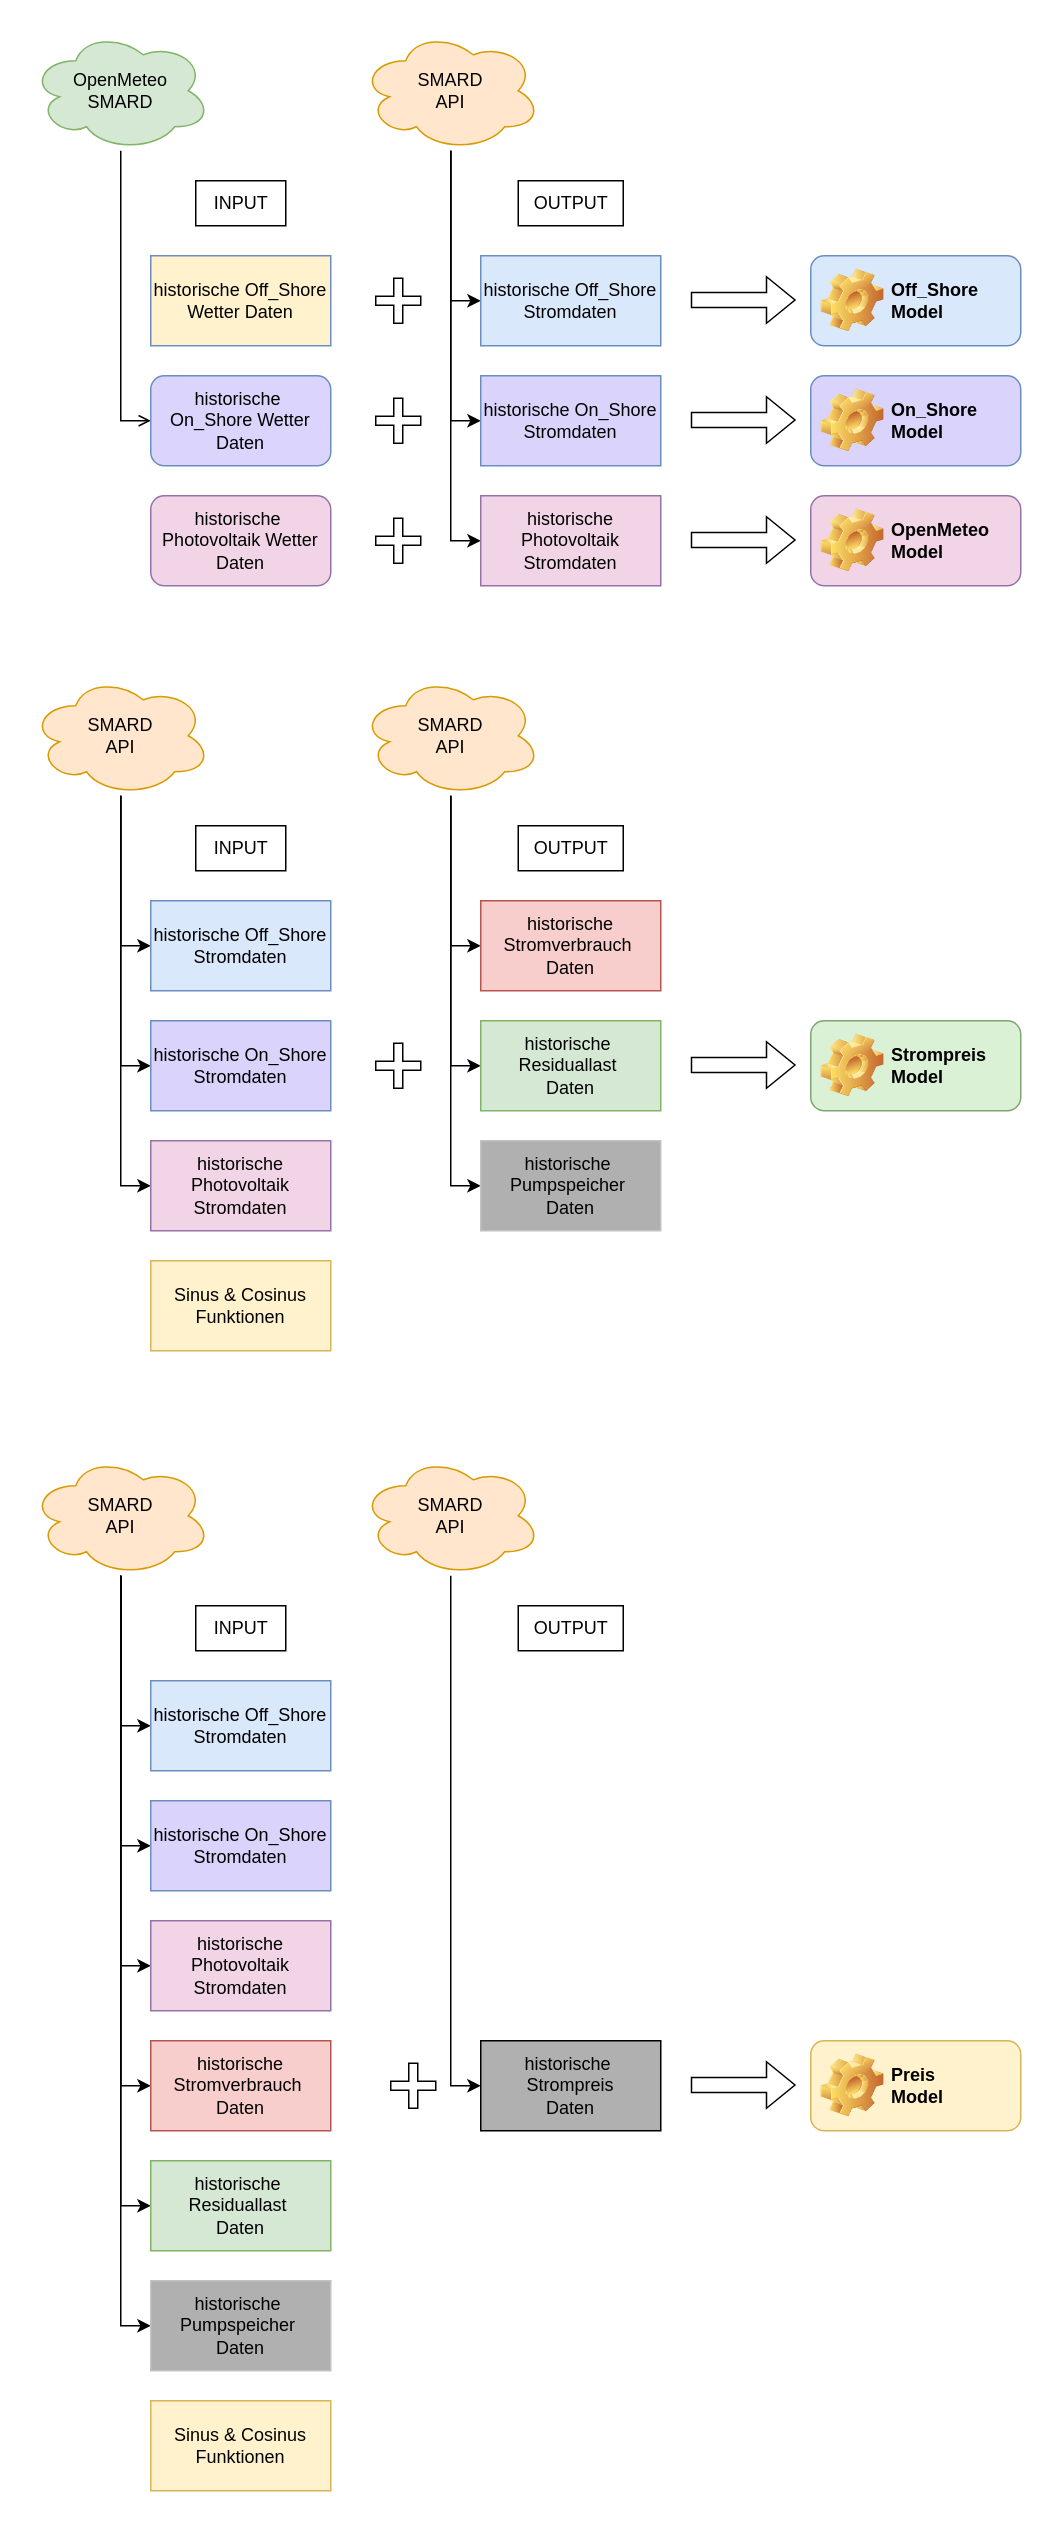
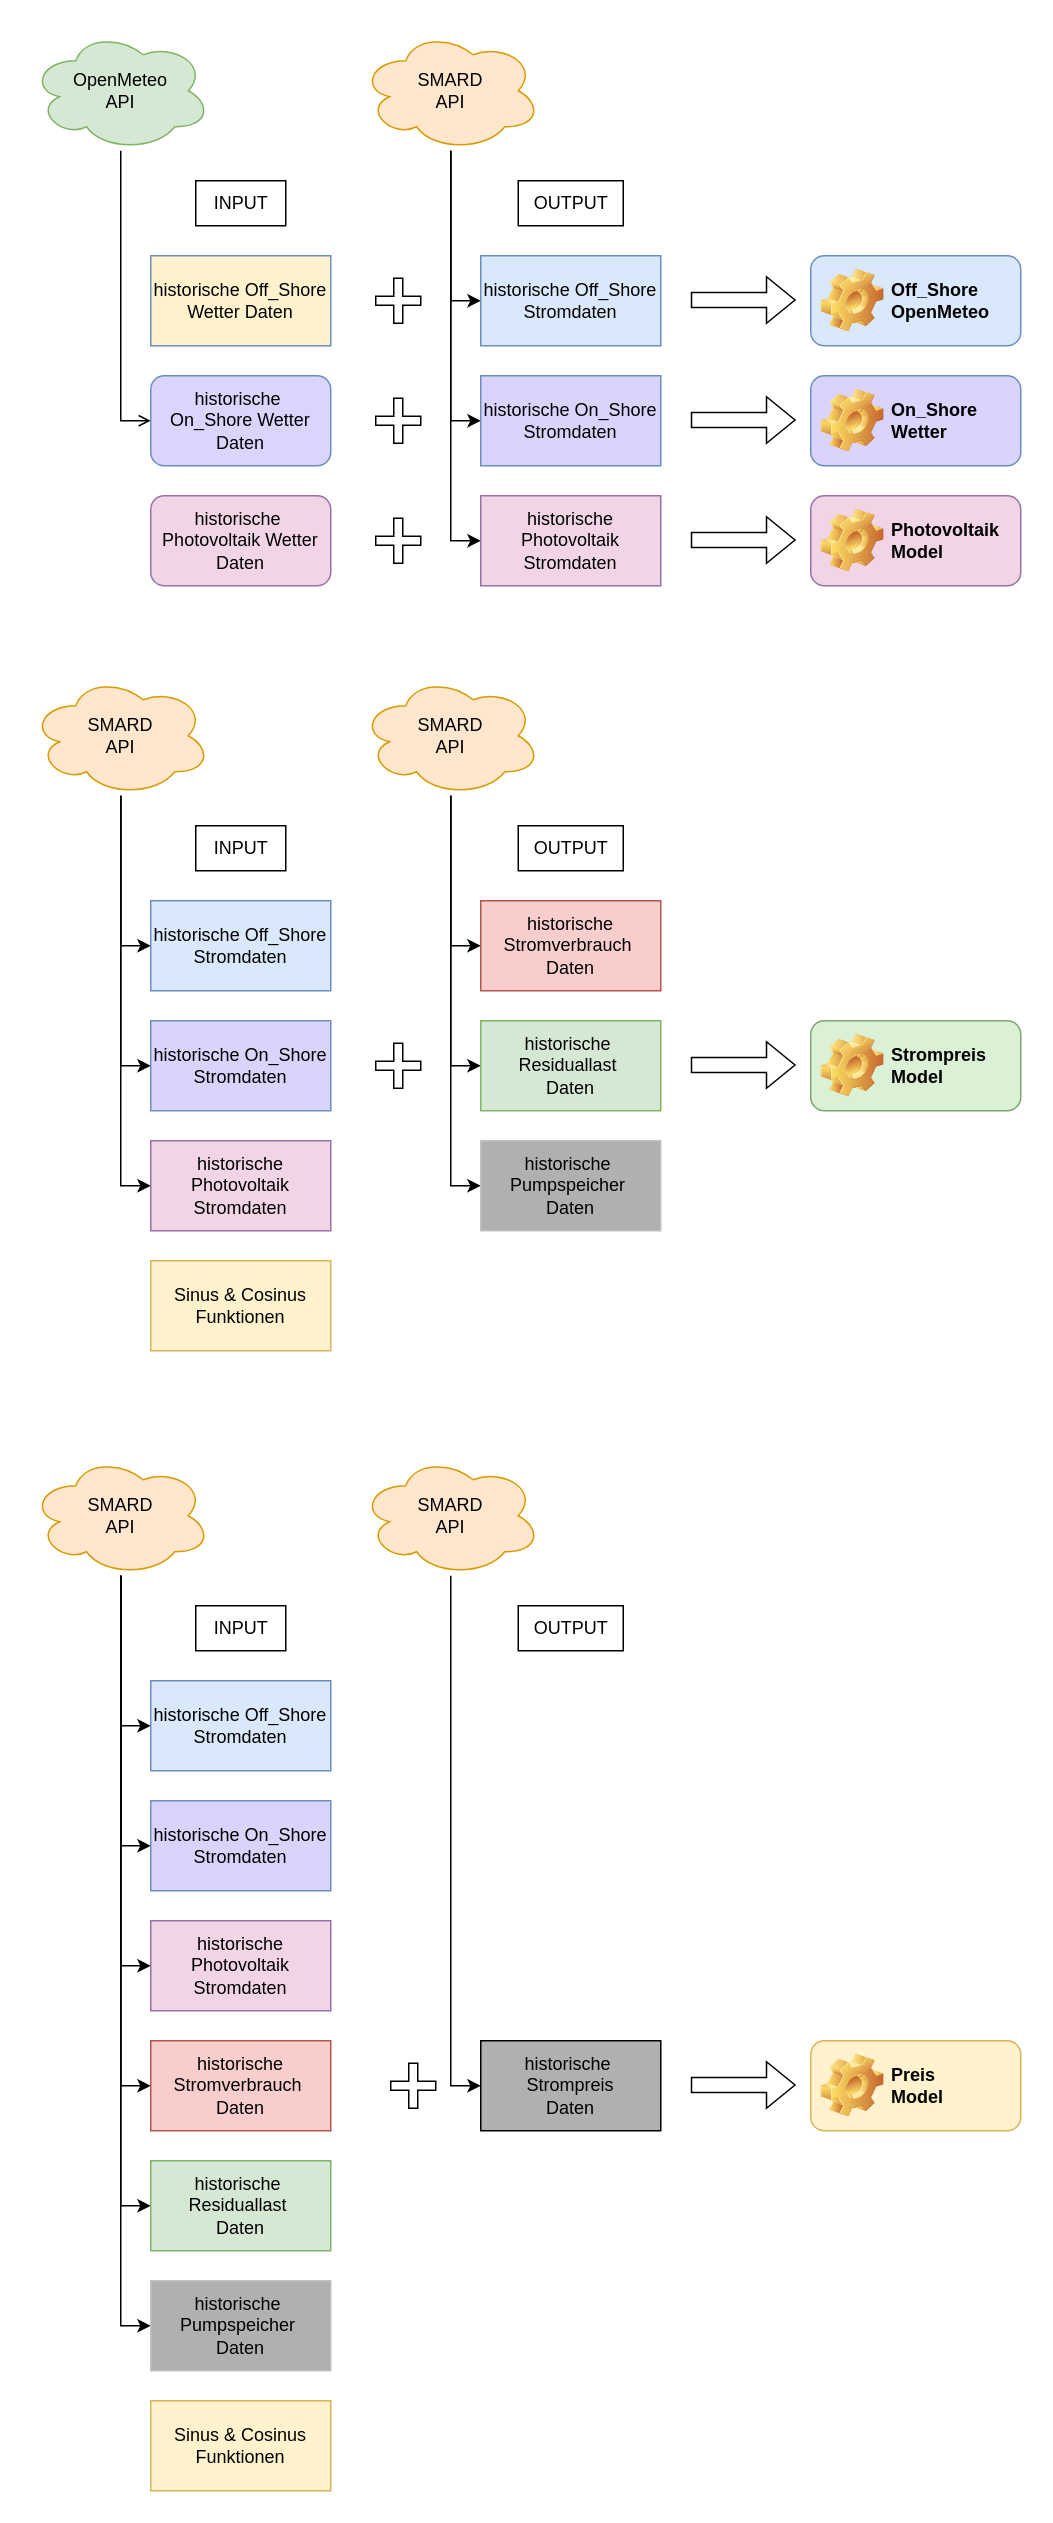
node "OpenMeteo SMARD": label "OpenMeteo SMARD" -> "OpenMeteo API"
node "Off_Shore Model": label "Off_Shore Model" -> "Off_Shore OpenMeteo"
node "On_Shore Model": label "On_Shore Model" -> "On_Shore Wetter"
node "OpenMeteo Model": label "OpenMeteo Model" -> "Photovoltaik Model"
